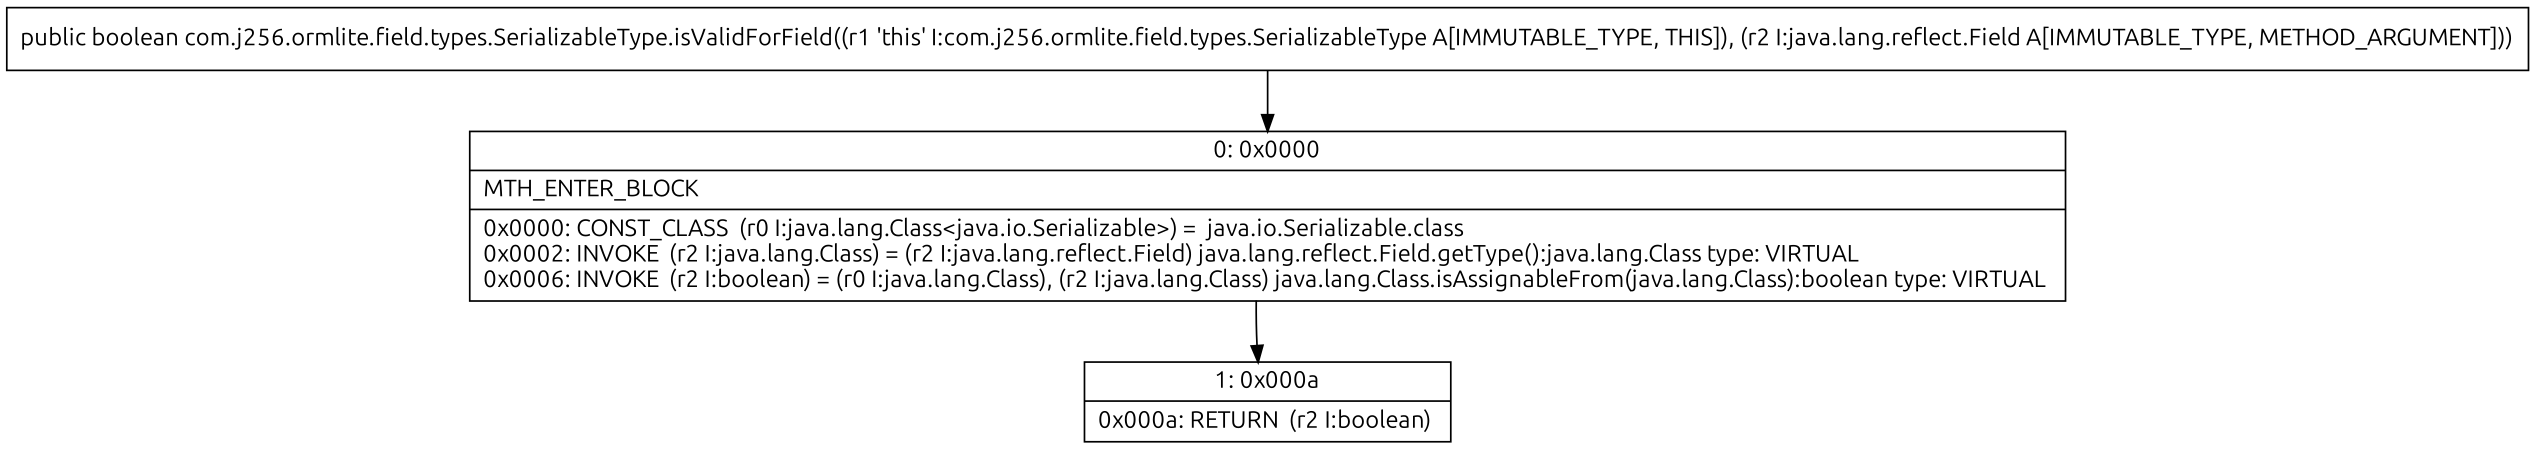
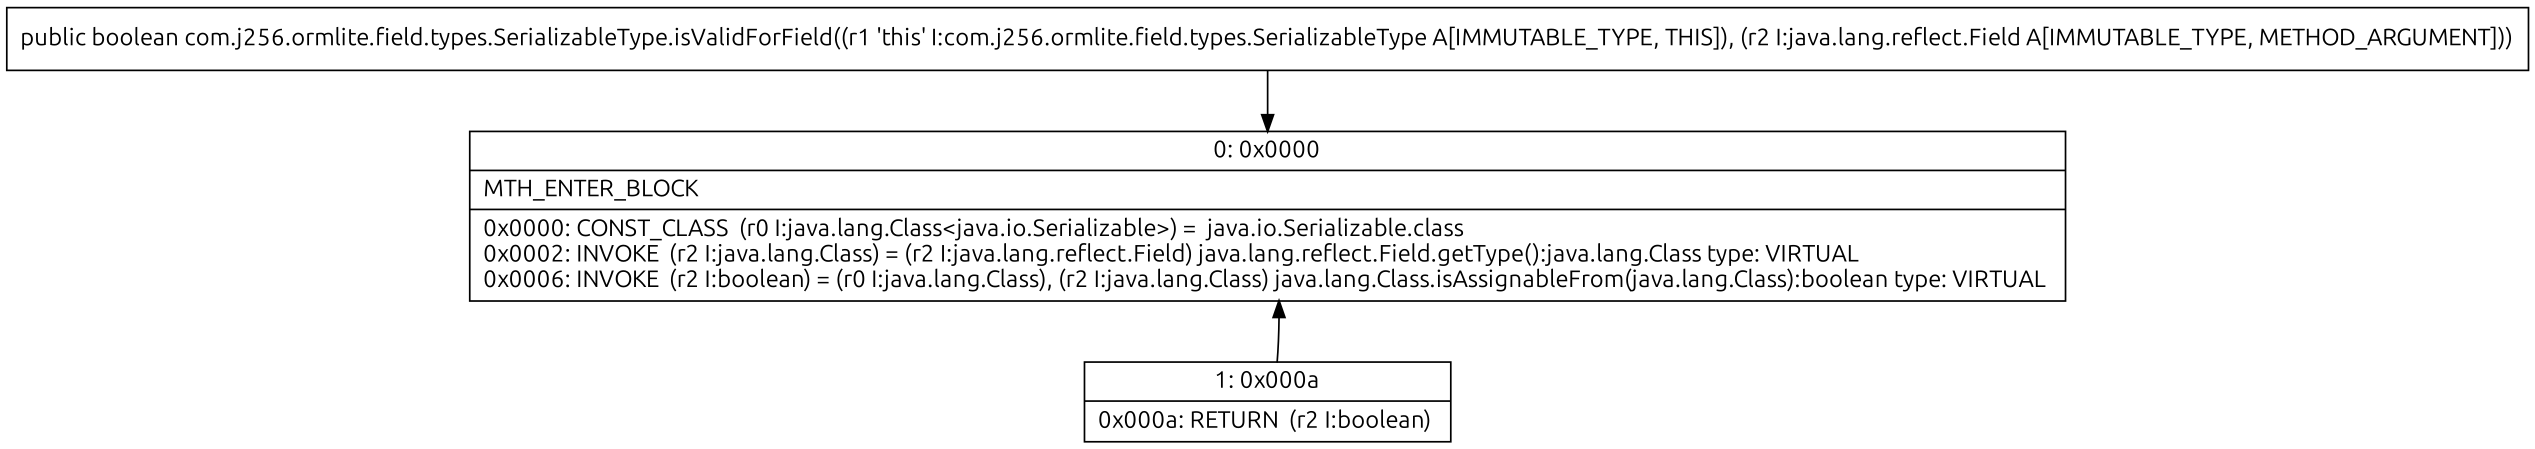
edge "0: 0x0000" -> "1: 0x000a": reversed
